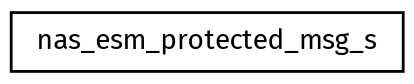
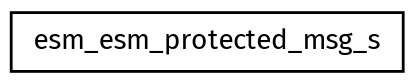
node "nas_esm_protected_msg_s": label "nas_esm_protected_msg_s" -> "esm_esm_protected_msg_s"
